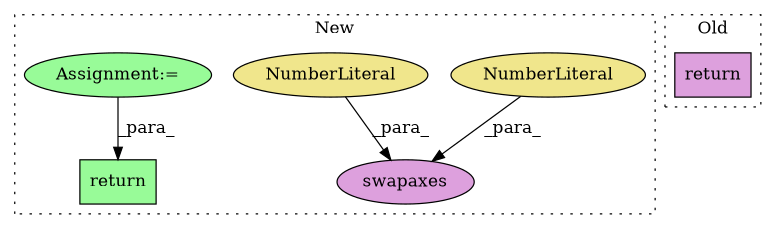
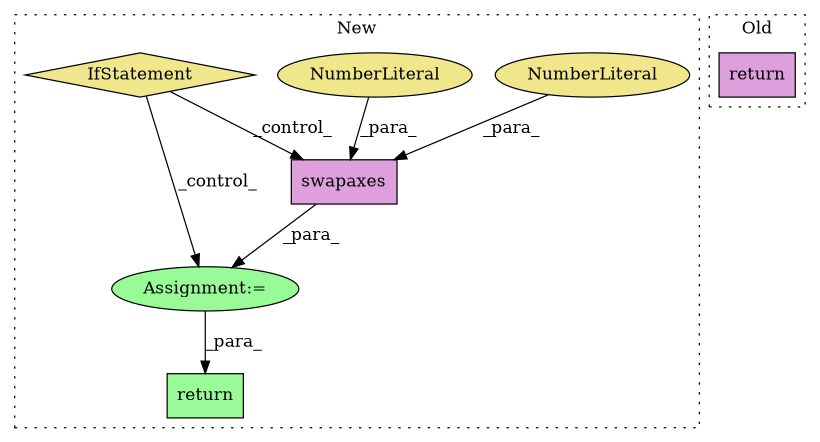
node "IfStatement": added
node "swapaxes": shape ellipse -> box
edge "swapaxes" -> "Assignment:=": added, label "_para_"
